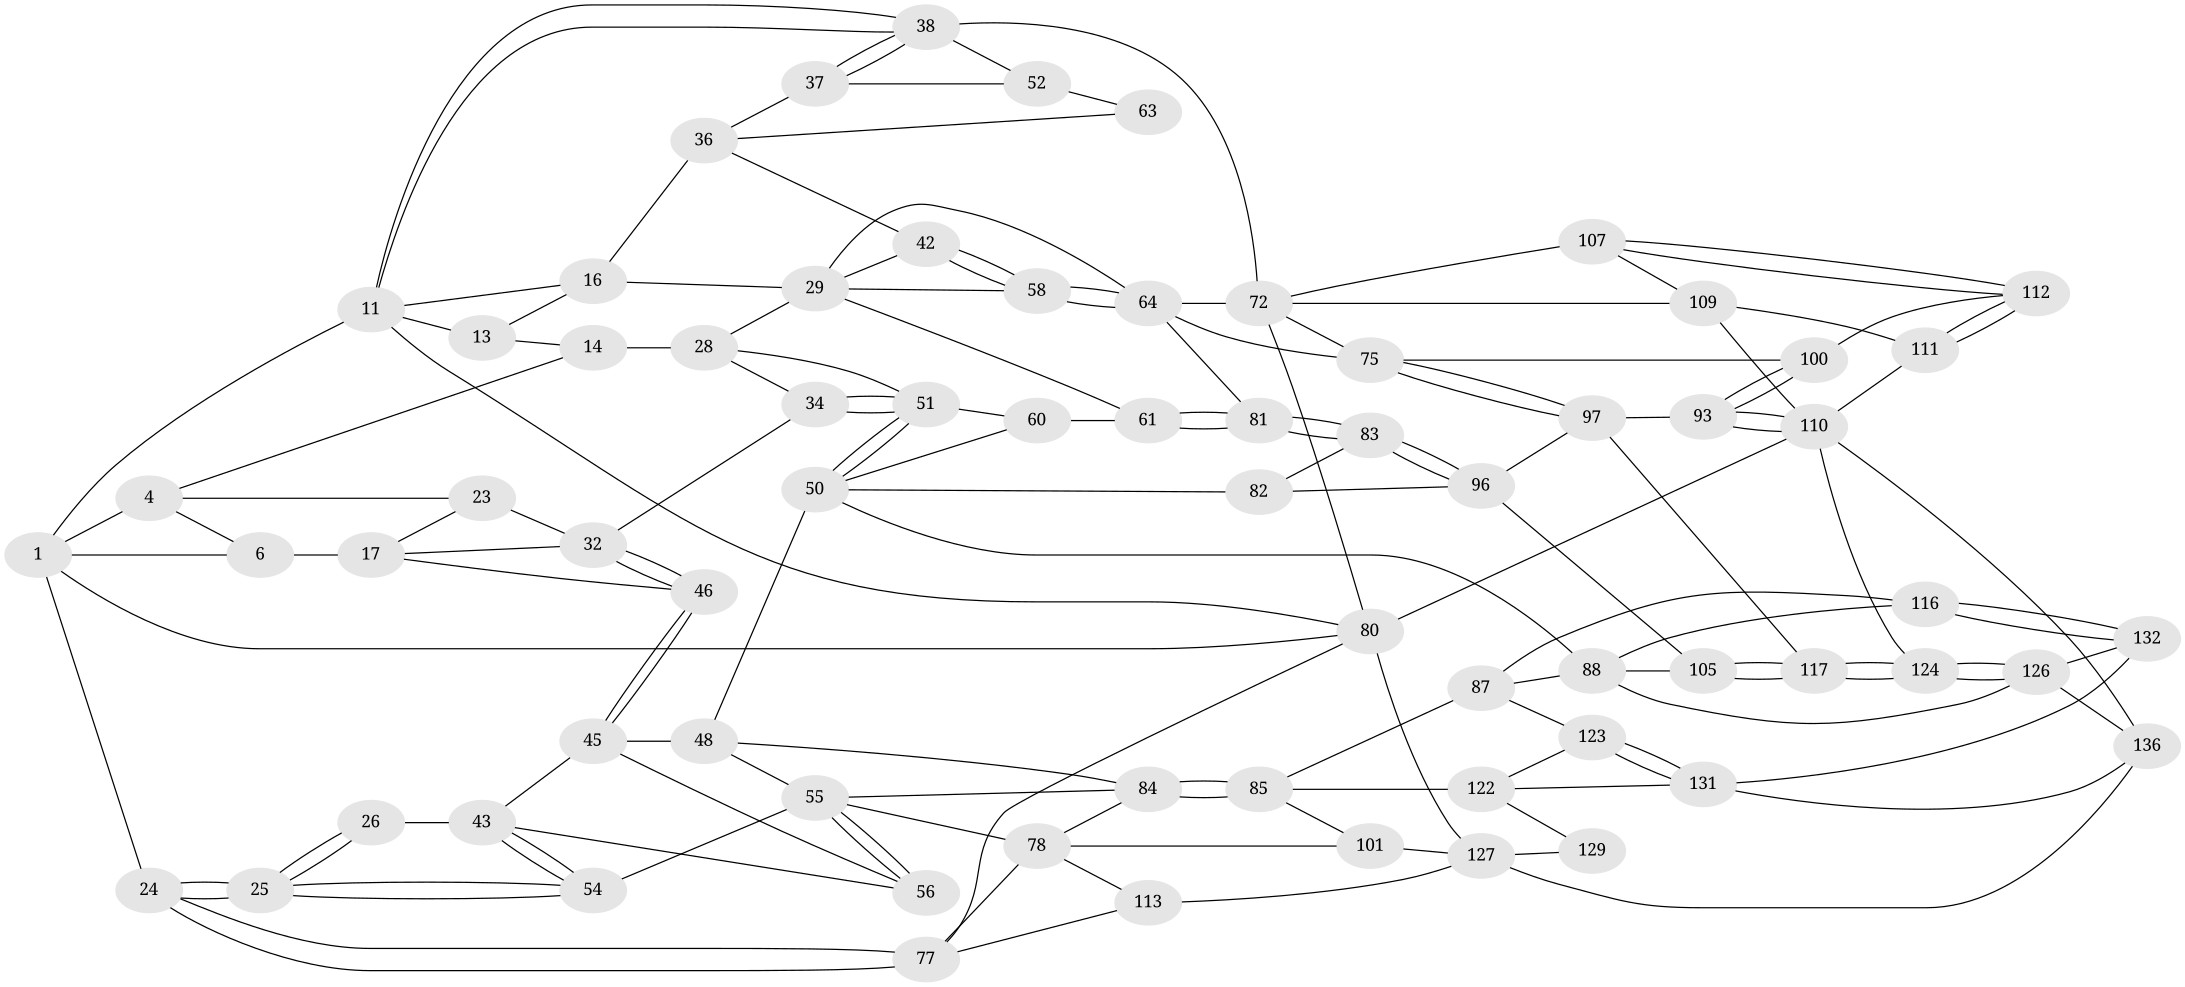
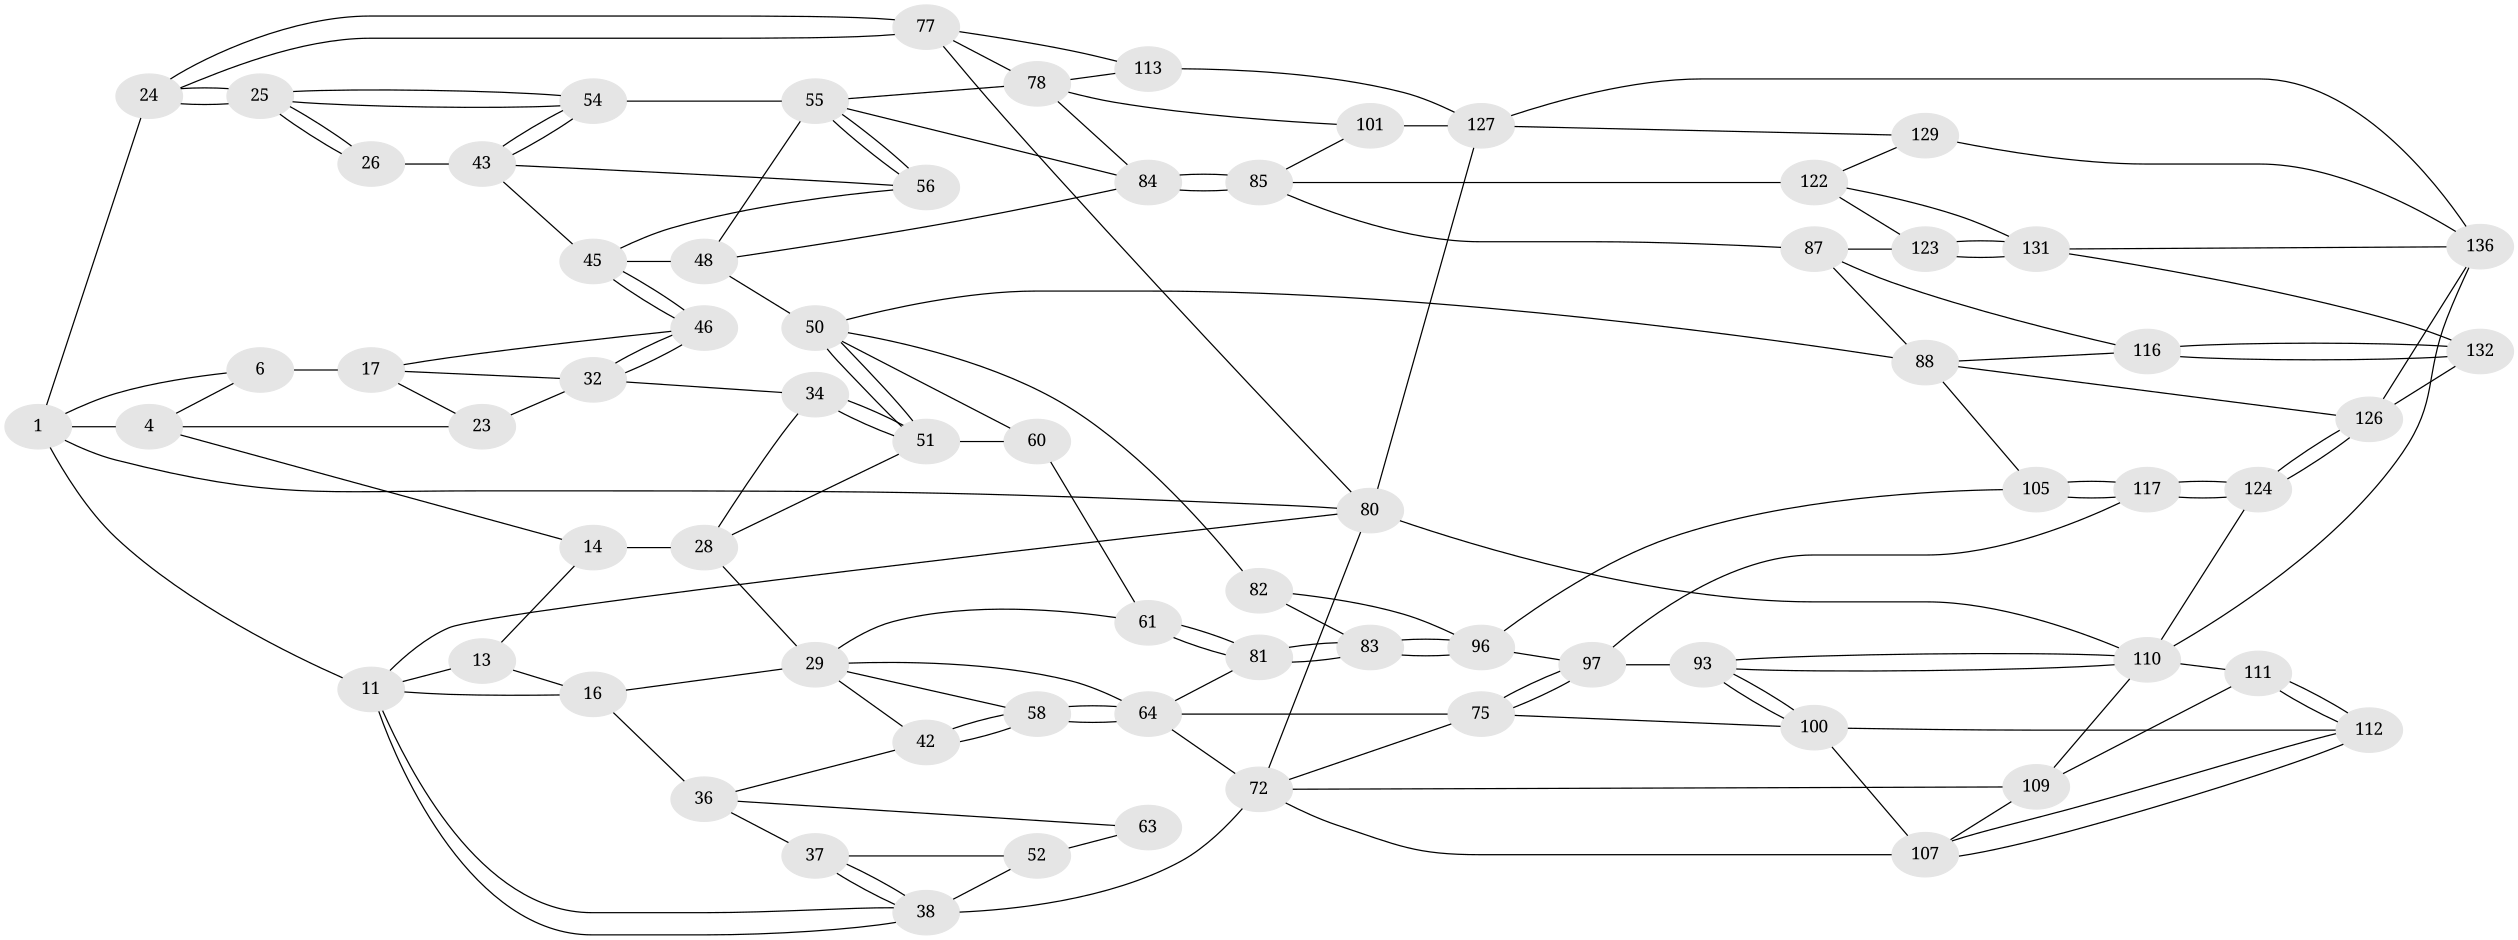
edge "129" -- "136": added
edge "100" -- "107": added
